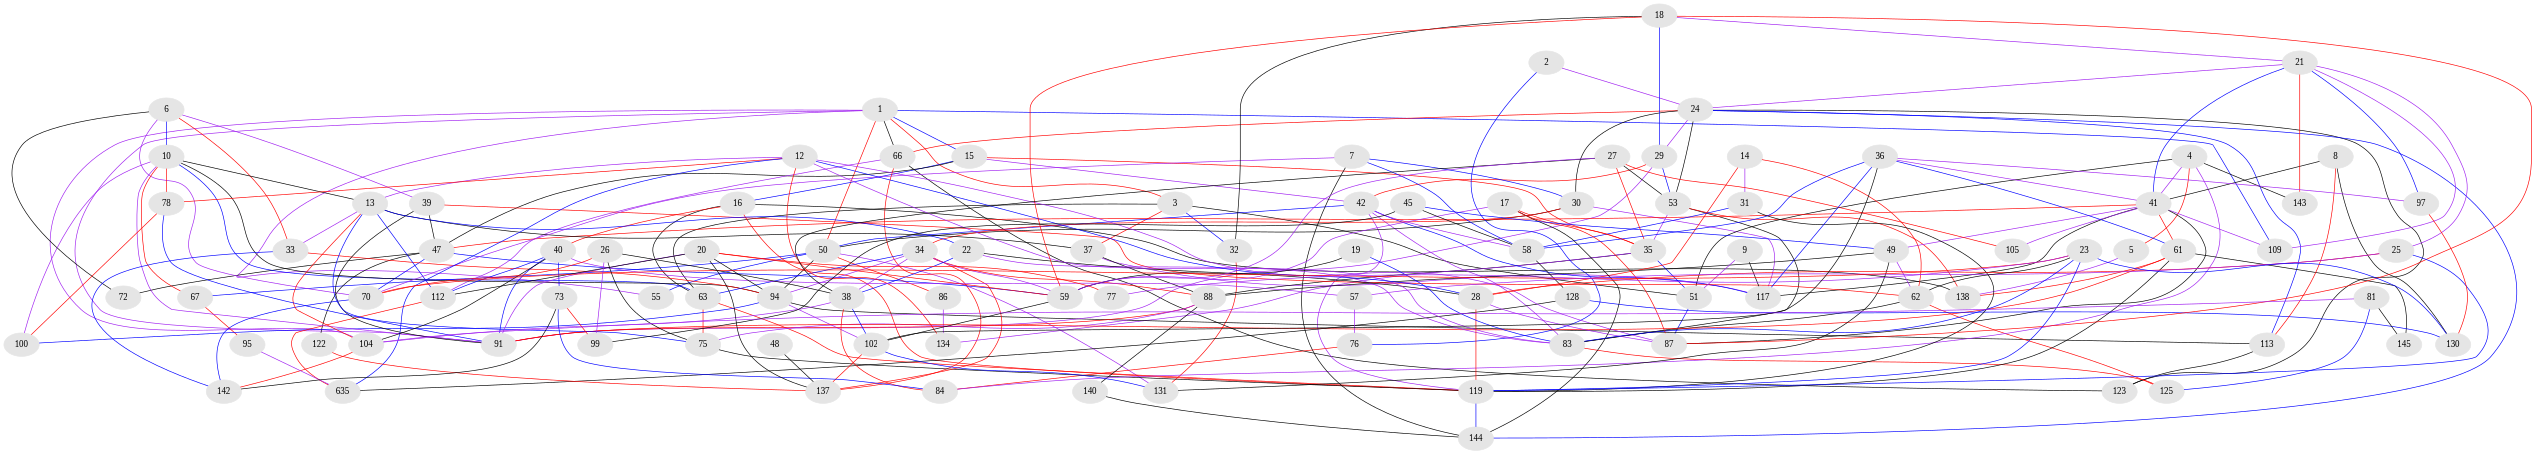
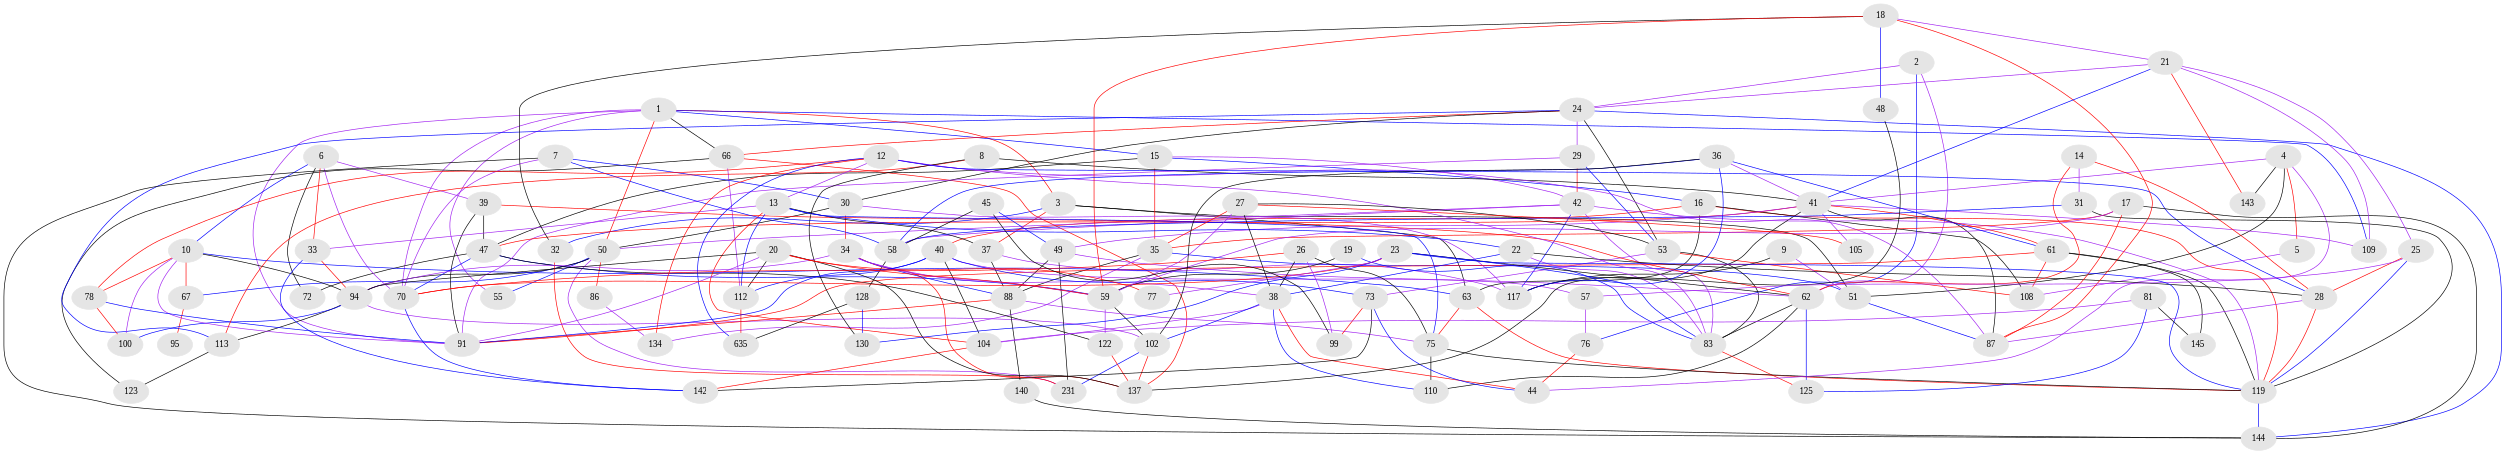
edge "18" -- "29": now "18" -- "48"
edge "1" -- "104": now "1" -- "70"
edge "24" -- "123": removed
edge "10" -- "13": removed
node "97": removed
edge "42" -- "50": color blue -> purple
edge "53" -- "35": now "53" -- "73"
edge "2" -- "62": added
edge "34" -- "63": removed
edge "34" -- "88": color red -> blue
node "138": label "138" -> "108"
edge "59" -- "122": added
edge "62" -- "125": color red -> blue
edge "95" -- "635": removed
node "84": label "84" -> "44"
node "131": label "131" -> "231"
node "110": added
